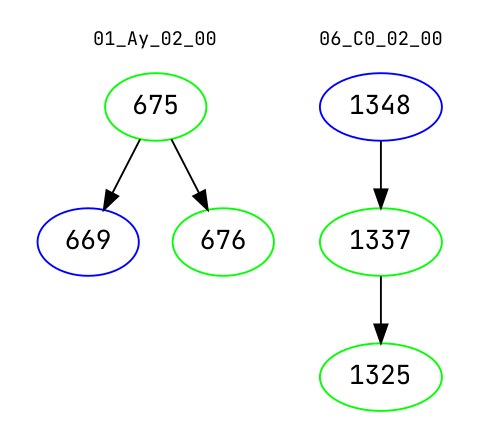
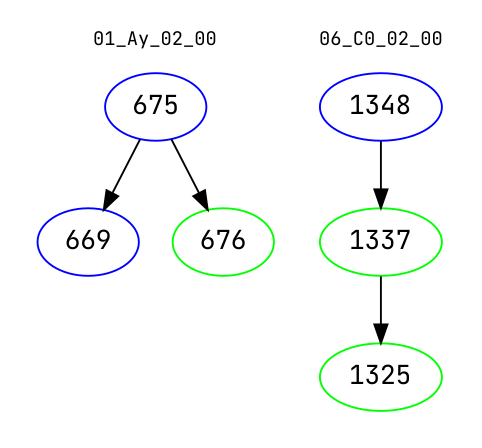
node "675": color green -> blue
